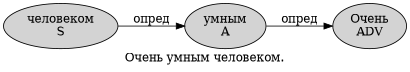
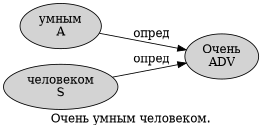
edge "человеком S" -> "умным A": now "человеком S" -> "Очень ADV"
